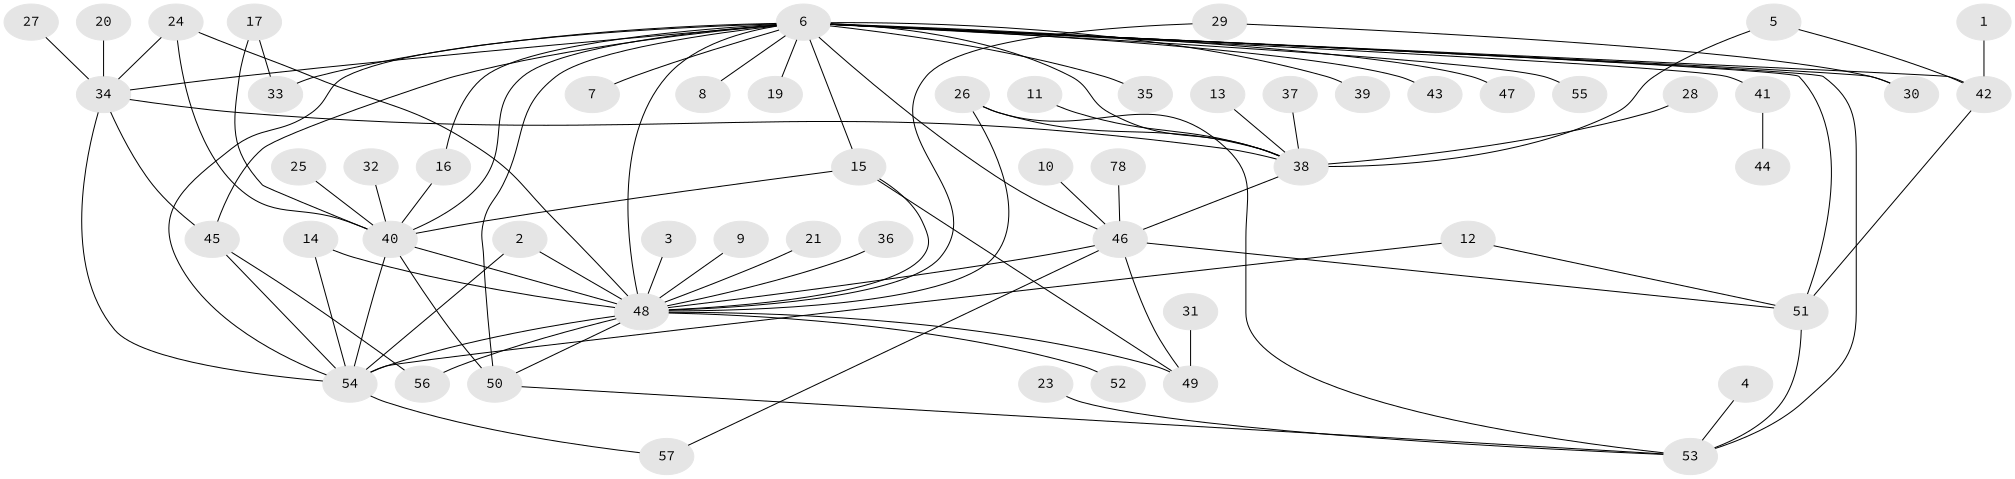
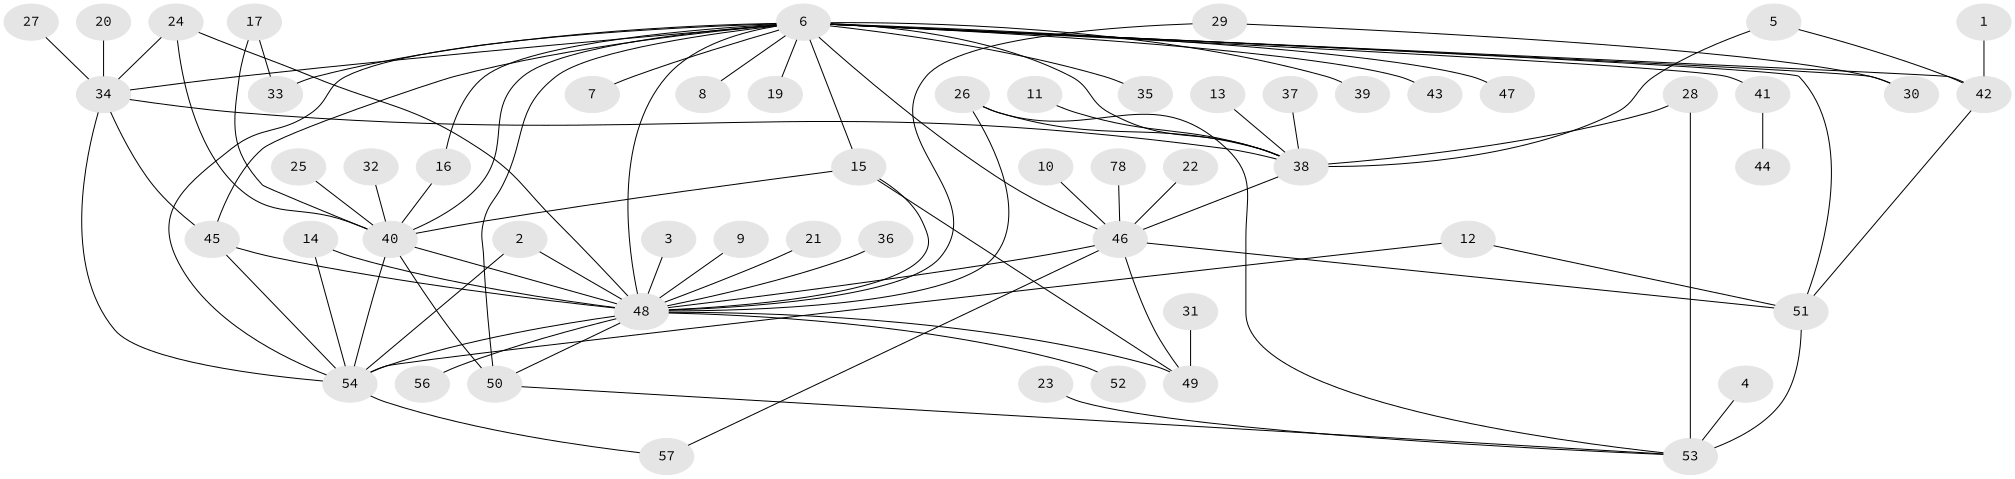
edge "6" -- "53": now "28" -- "53"
node "55": removed
node "22": added
edge "45" -- "56": now "45" -- "48"
